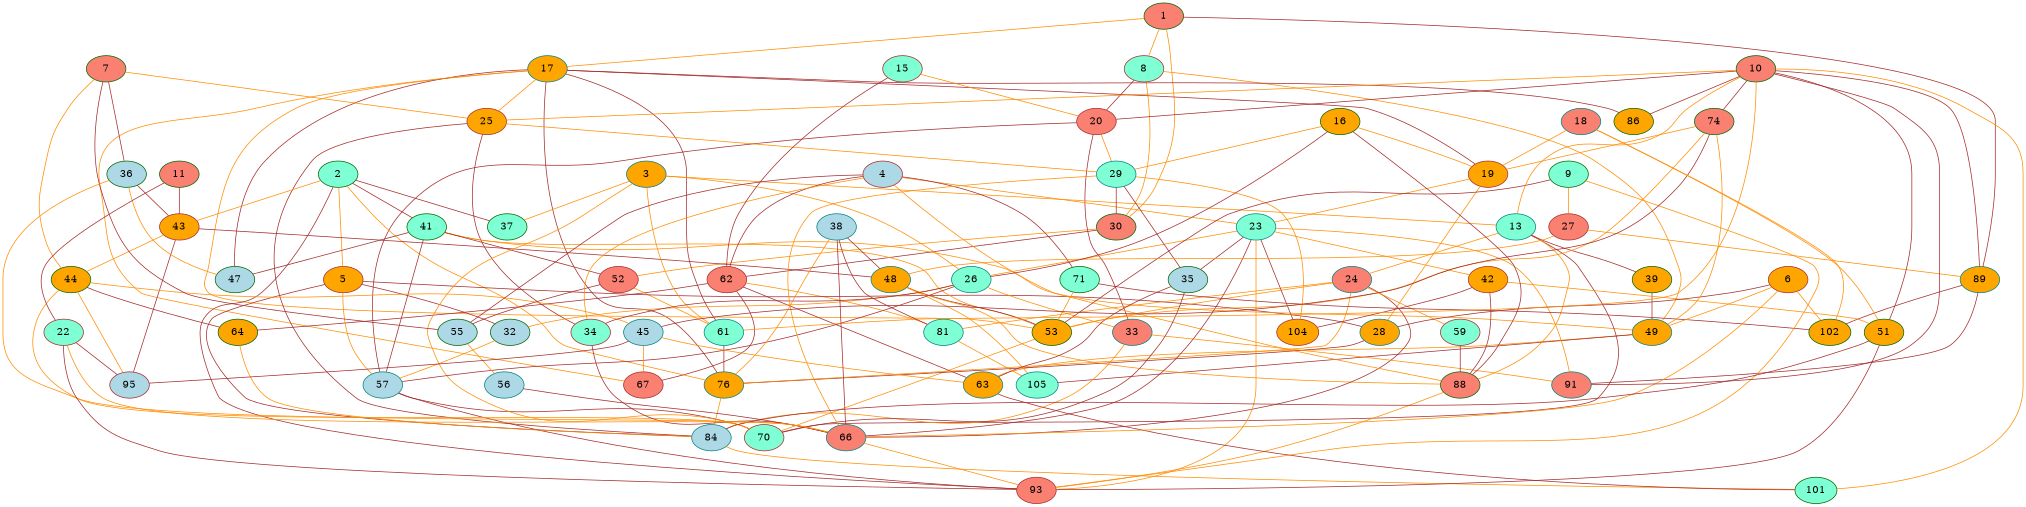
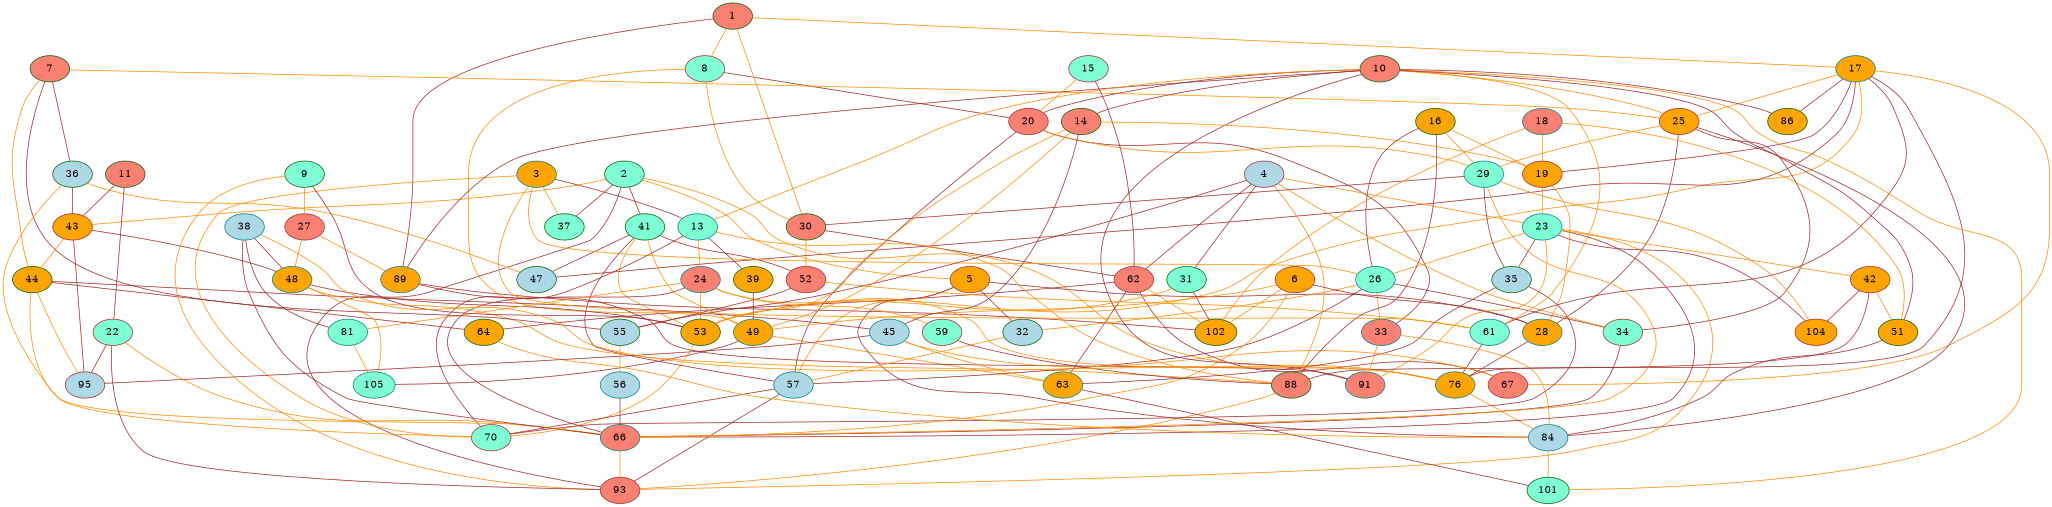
node "74": label "74" -> "14"
edge "3" -- "13": color darkorange -> brown
edge "25" -- "28": added
node "71": label "71" -> "31"
edge "44" -- "45": color darkorange -> brown
edge "62" -- "81": now "62" -- "102"
edge "51" -- "93": removed
